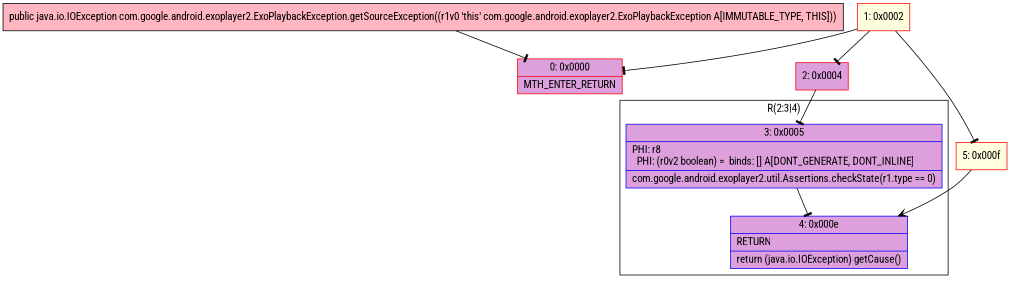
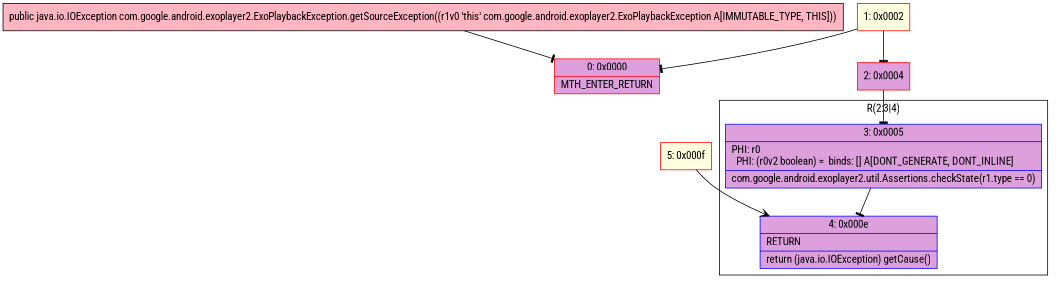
edge "1: 0x0002" -> "5: 0x000f": removed
node "3: 0x0005": text "PHI: r8" -> "PHI: r0"
